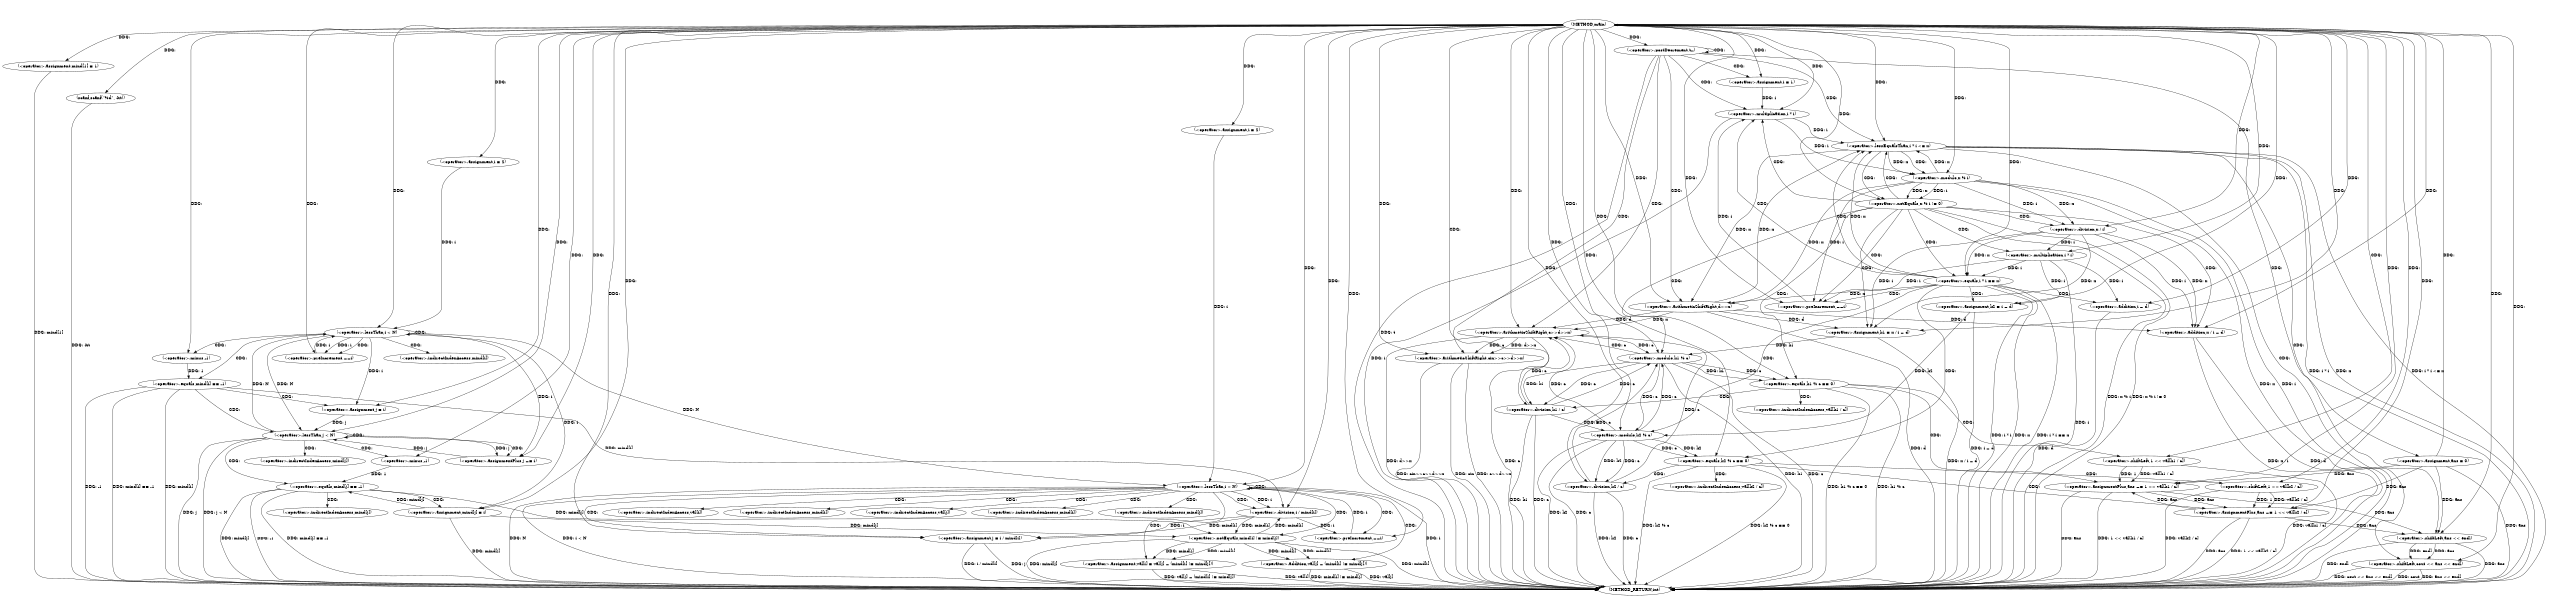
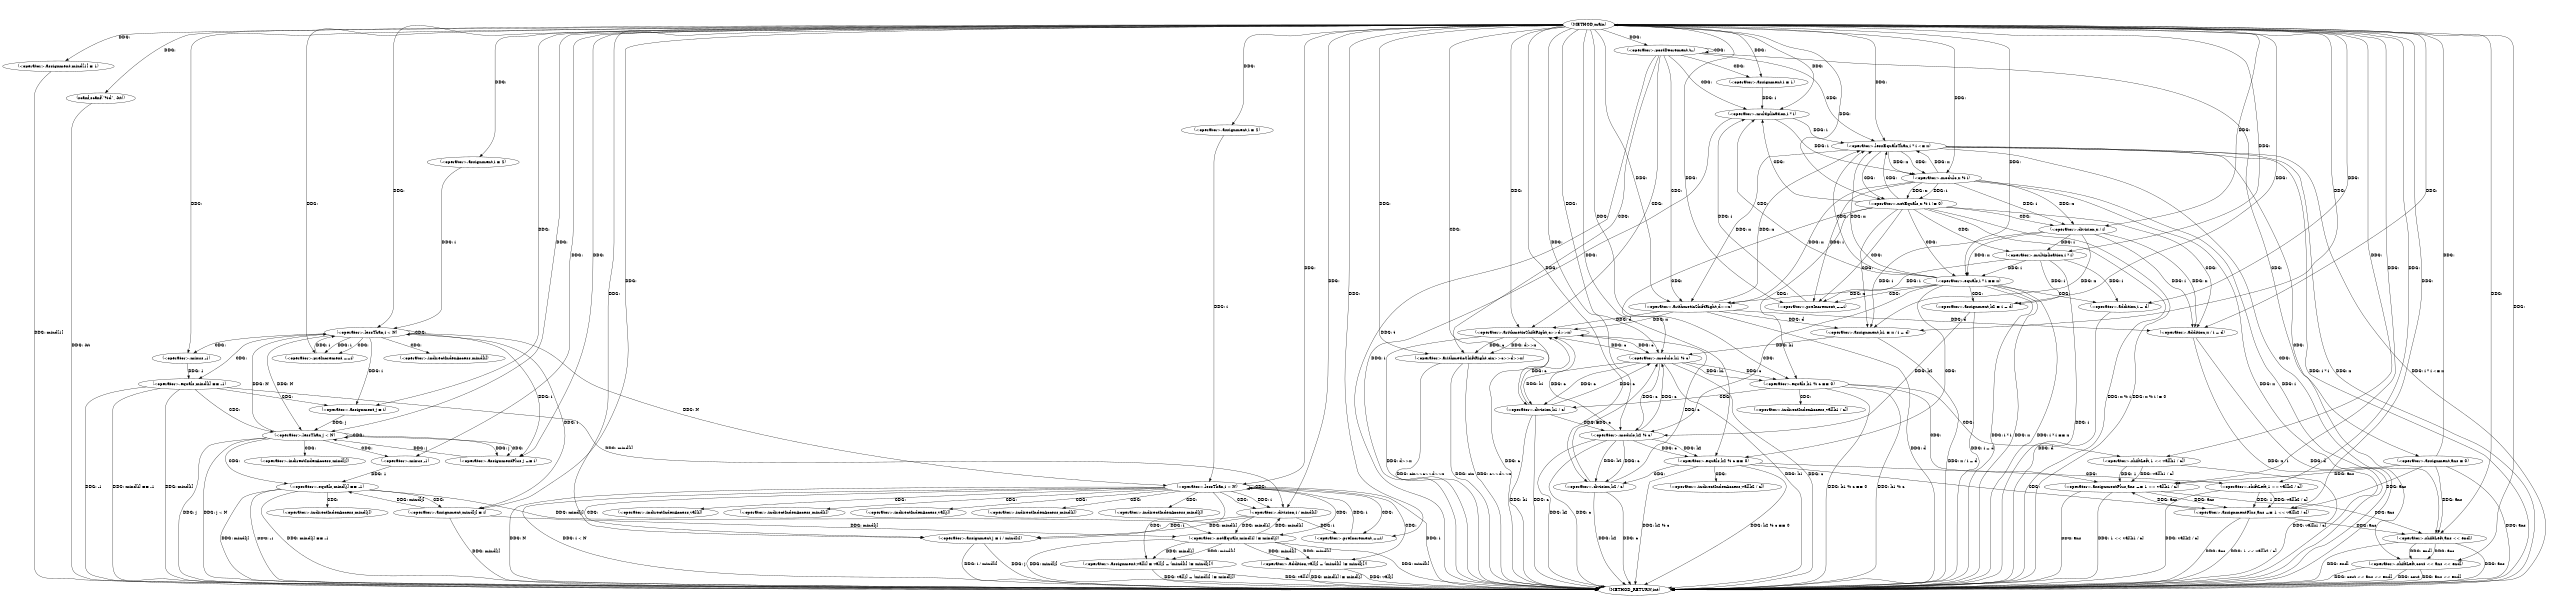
edge "(METHOD,main)" -> "(<operator>.shiftLeft,1 << val[k1 / c])": label "CDG: " -> "DDG: "
edge "(<operator>.modulo,k1 % c)" -> "(<operator>.arithmeticShiftRight,c>>d>>x)": label "CDG: c" -> "DDG: c"
